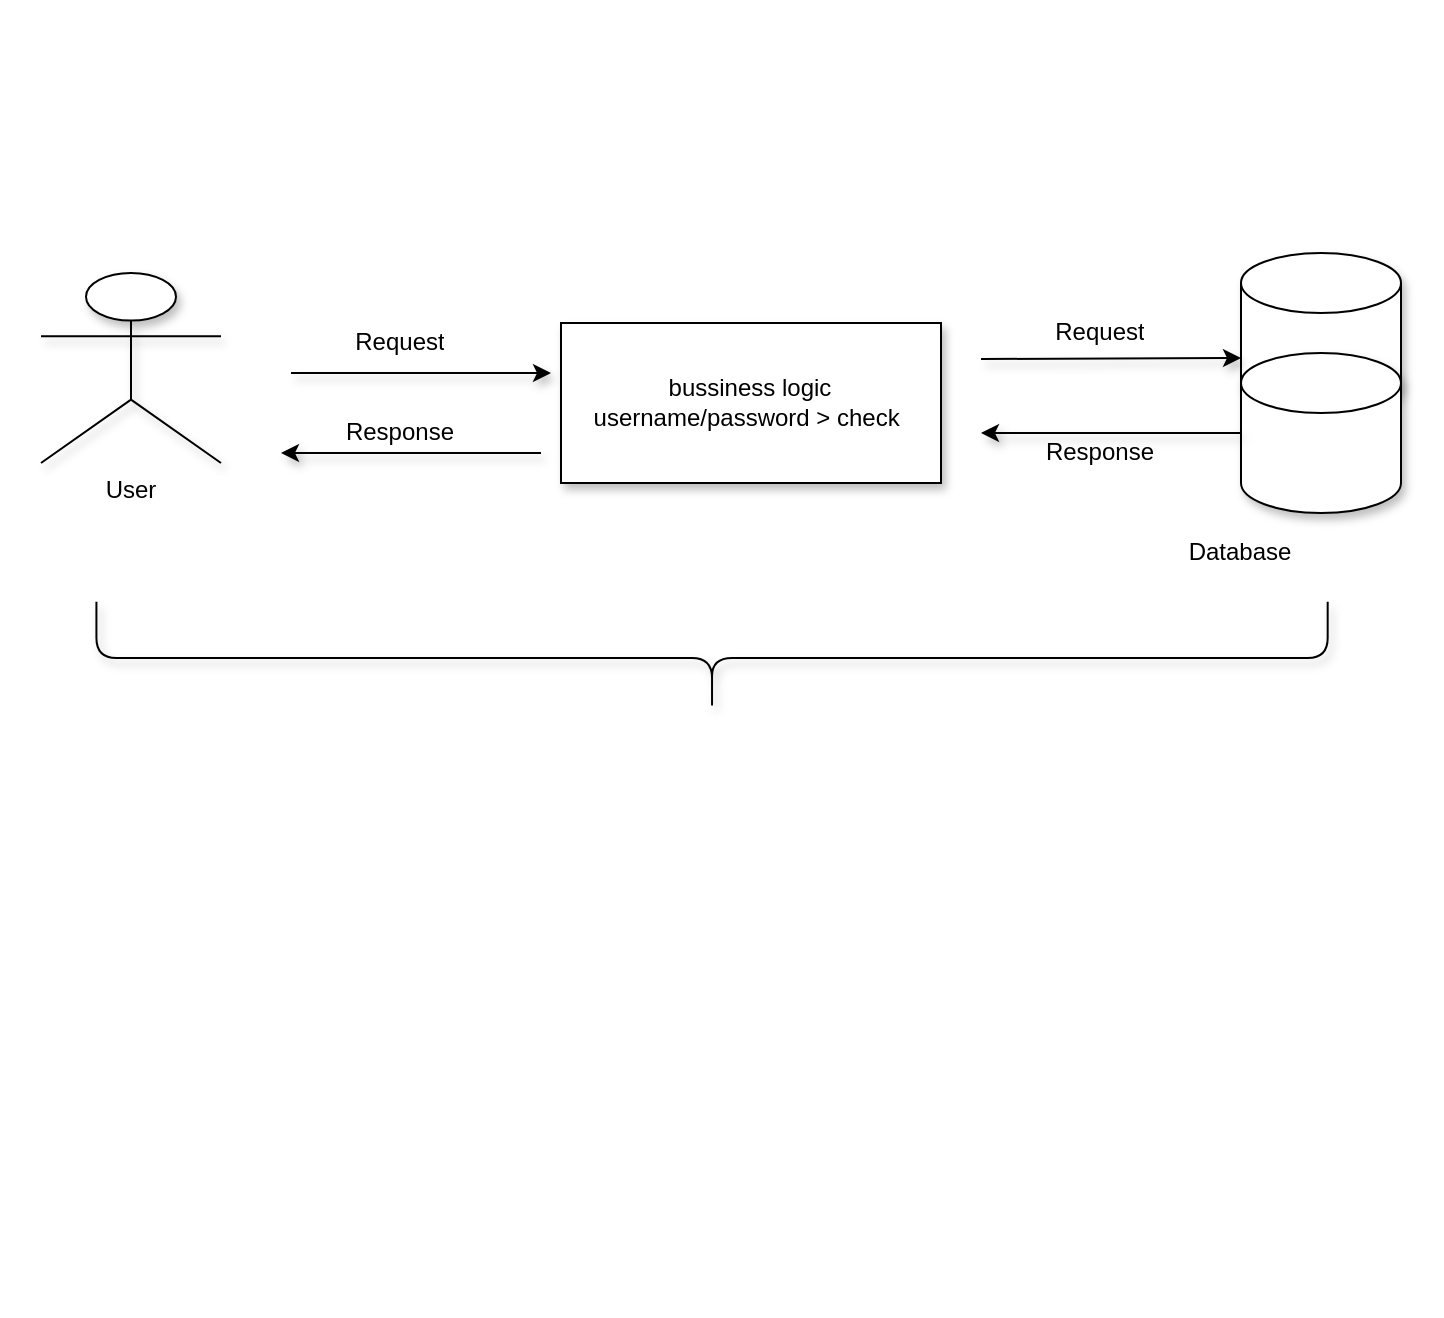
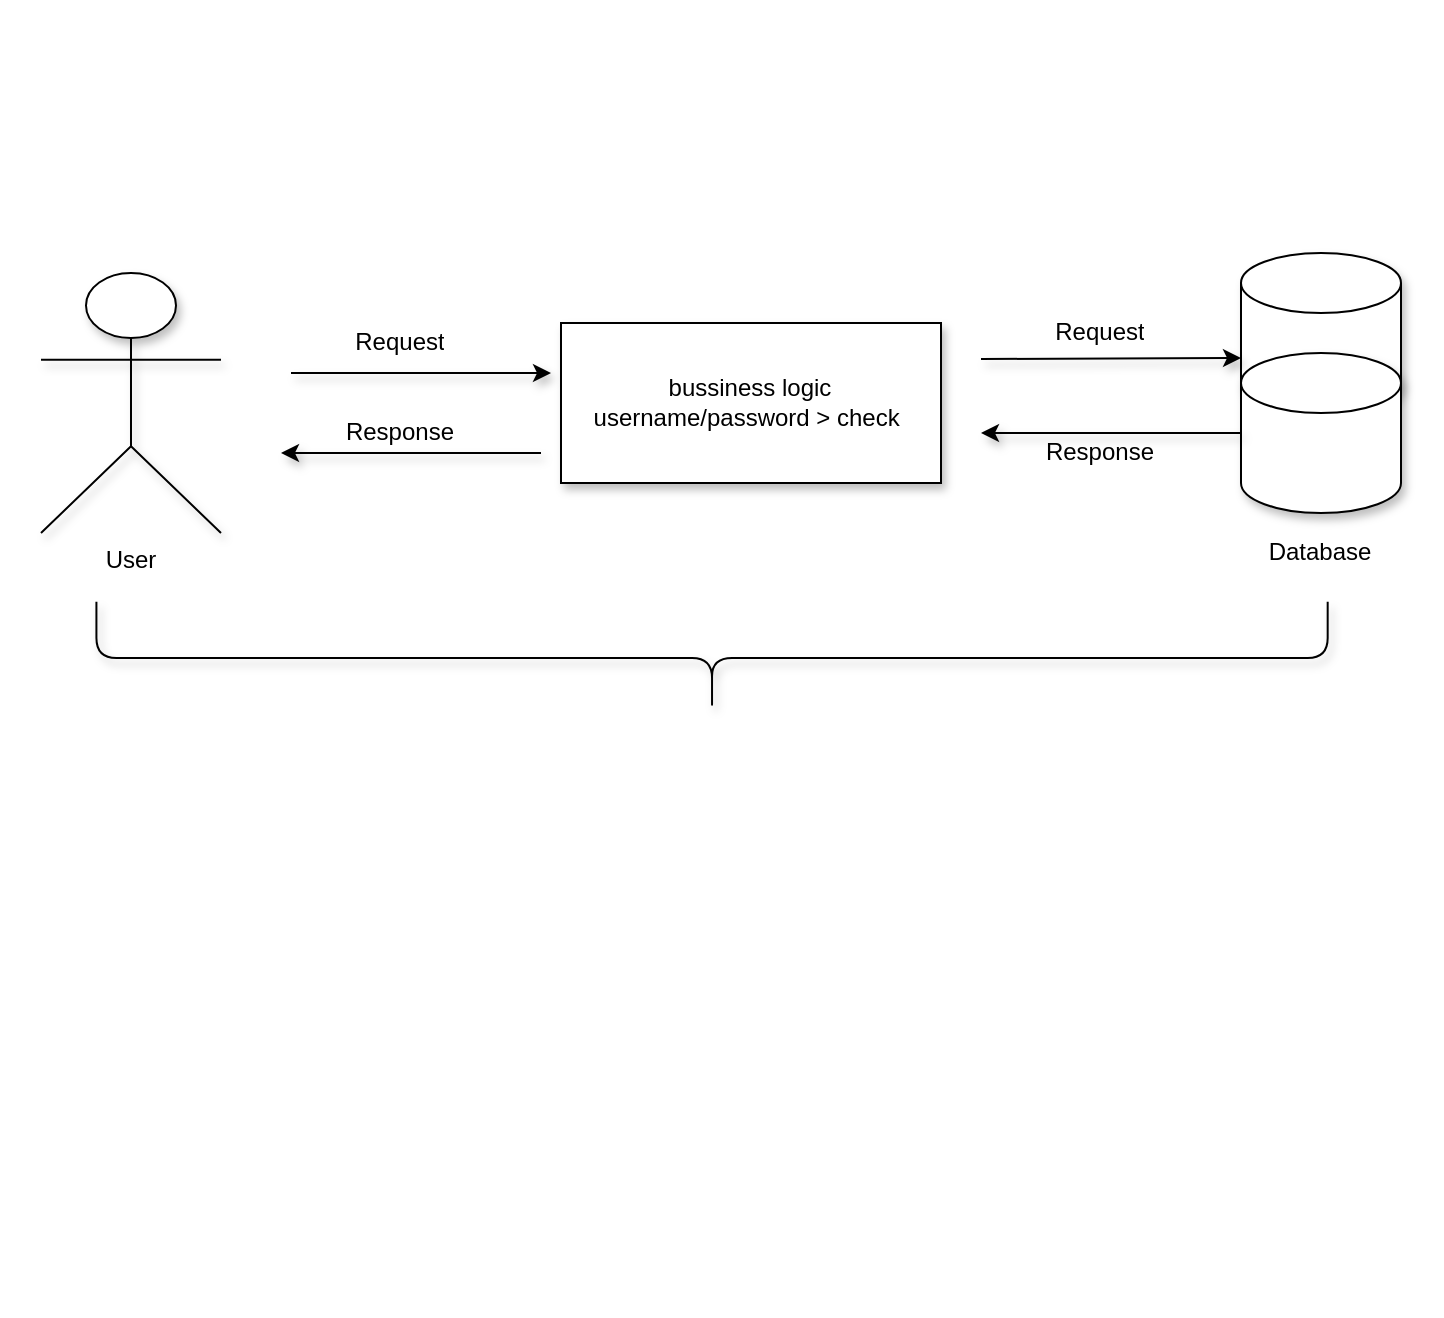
node "User": size 180x190 -> 180x260
node "Database": moved (1241, 553) -> (1321, 553)
